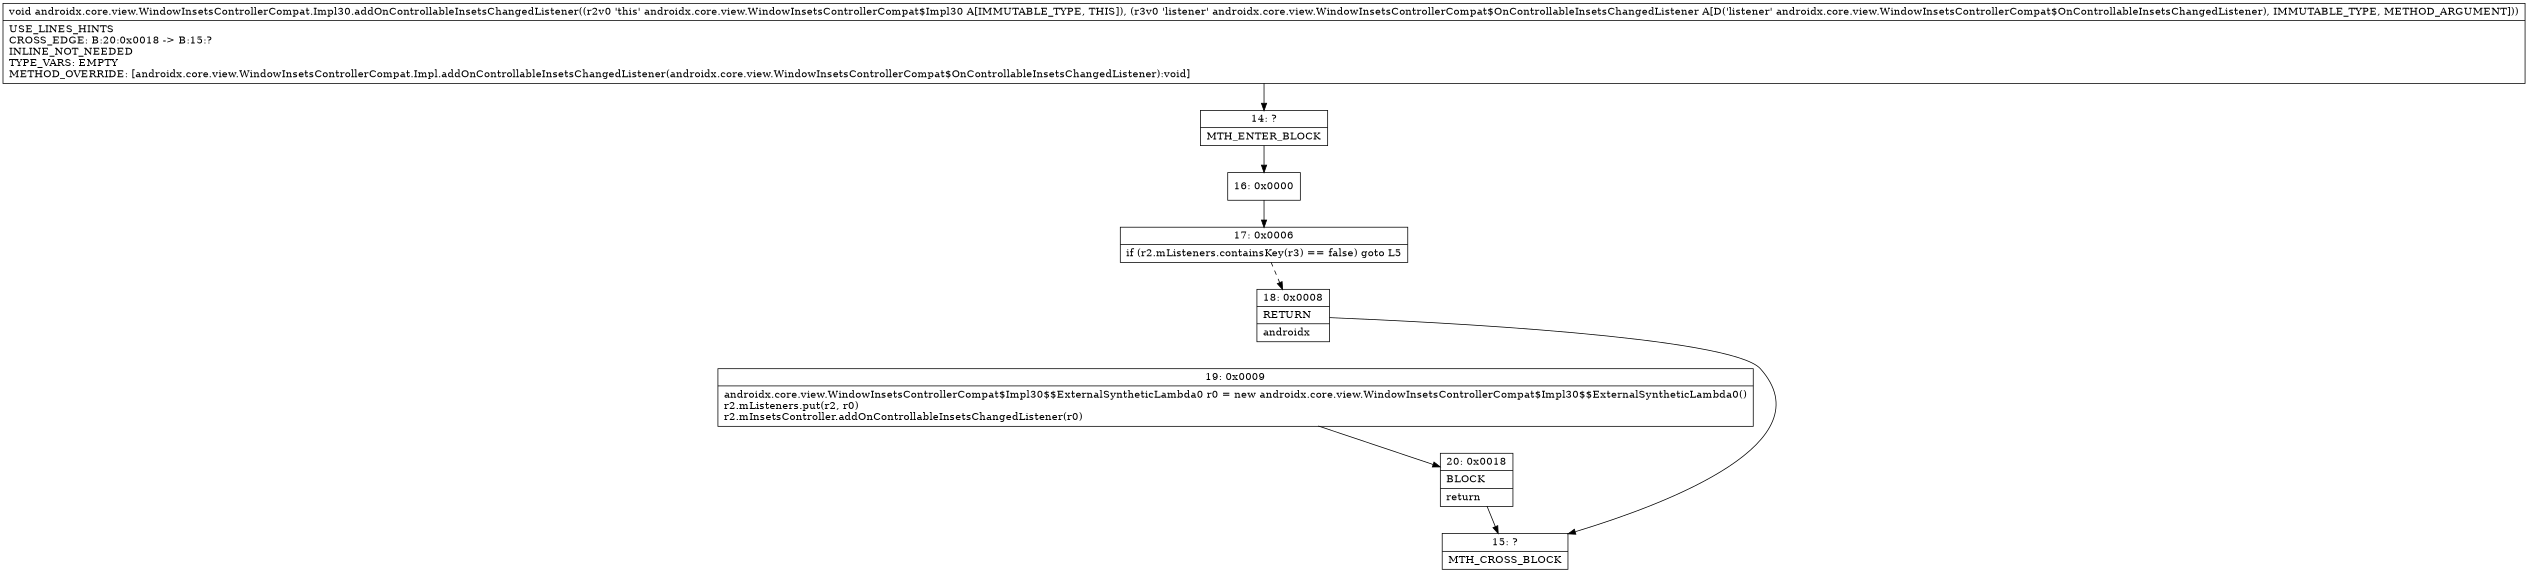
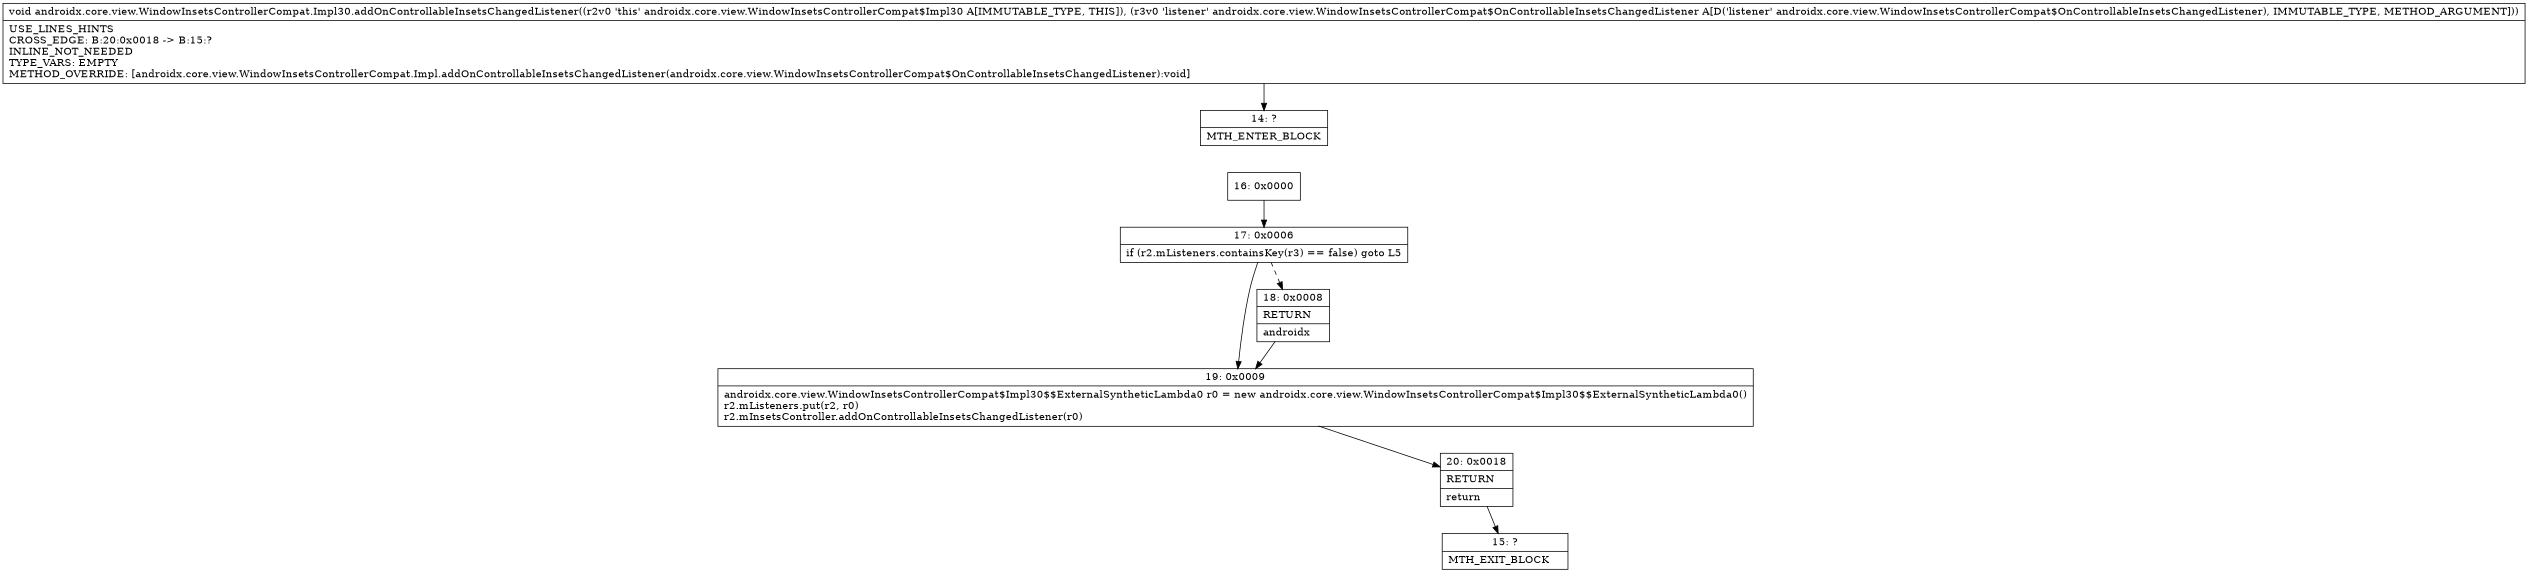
edge "14: ?" -> "16: 0x0000": removed
edge "17: 0x0006" -> "19: 0x0009": added
edge "18: 0x0008" -> "15: ?": now "18: 0x0008" -> "19: 0x0009"
node "20: 0x0018": text "BLOCK" -> "RETURN"
node "15: ?": text "MTH_CROSS_BLOCK" -> "MTH_EXIT_BLOCK"
